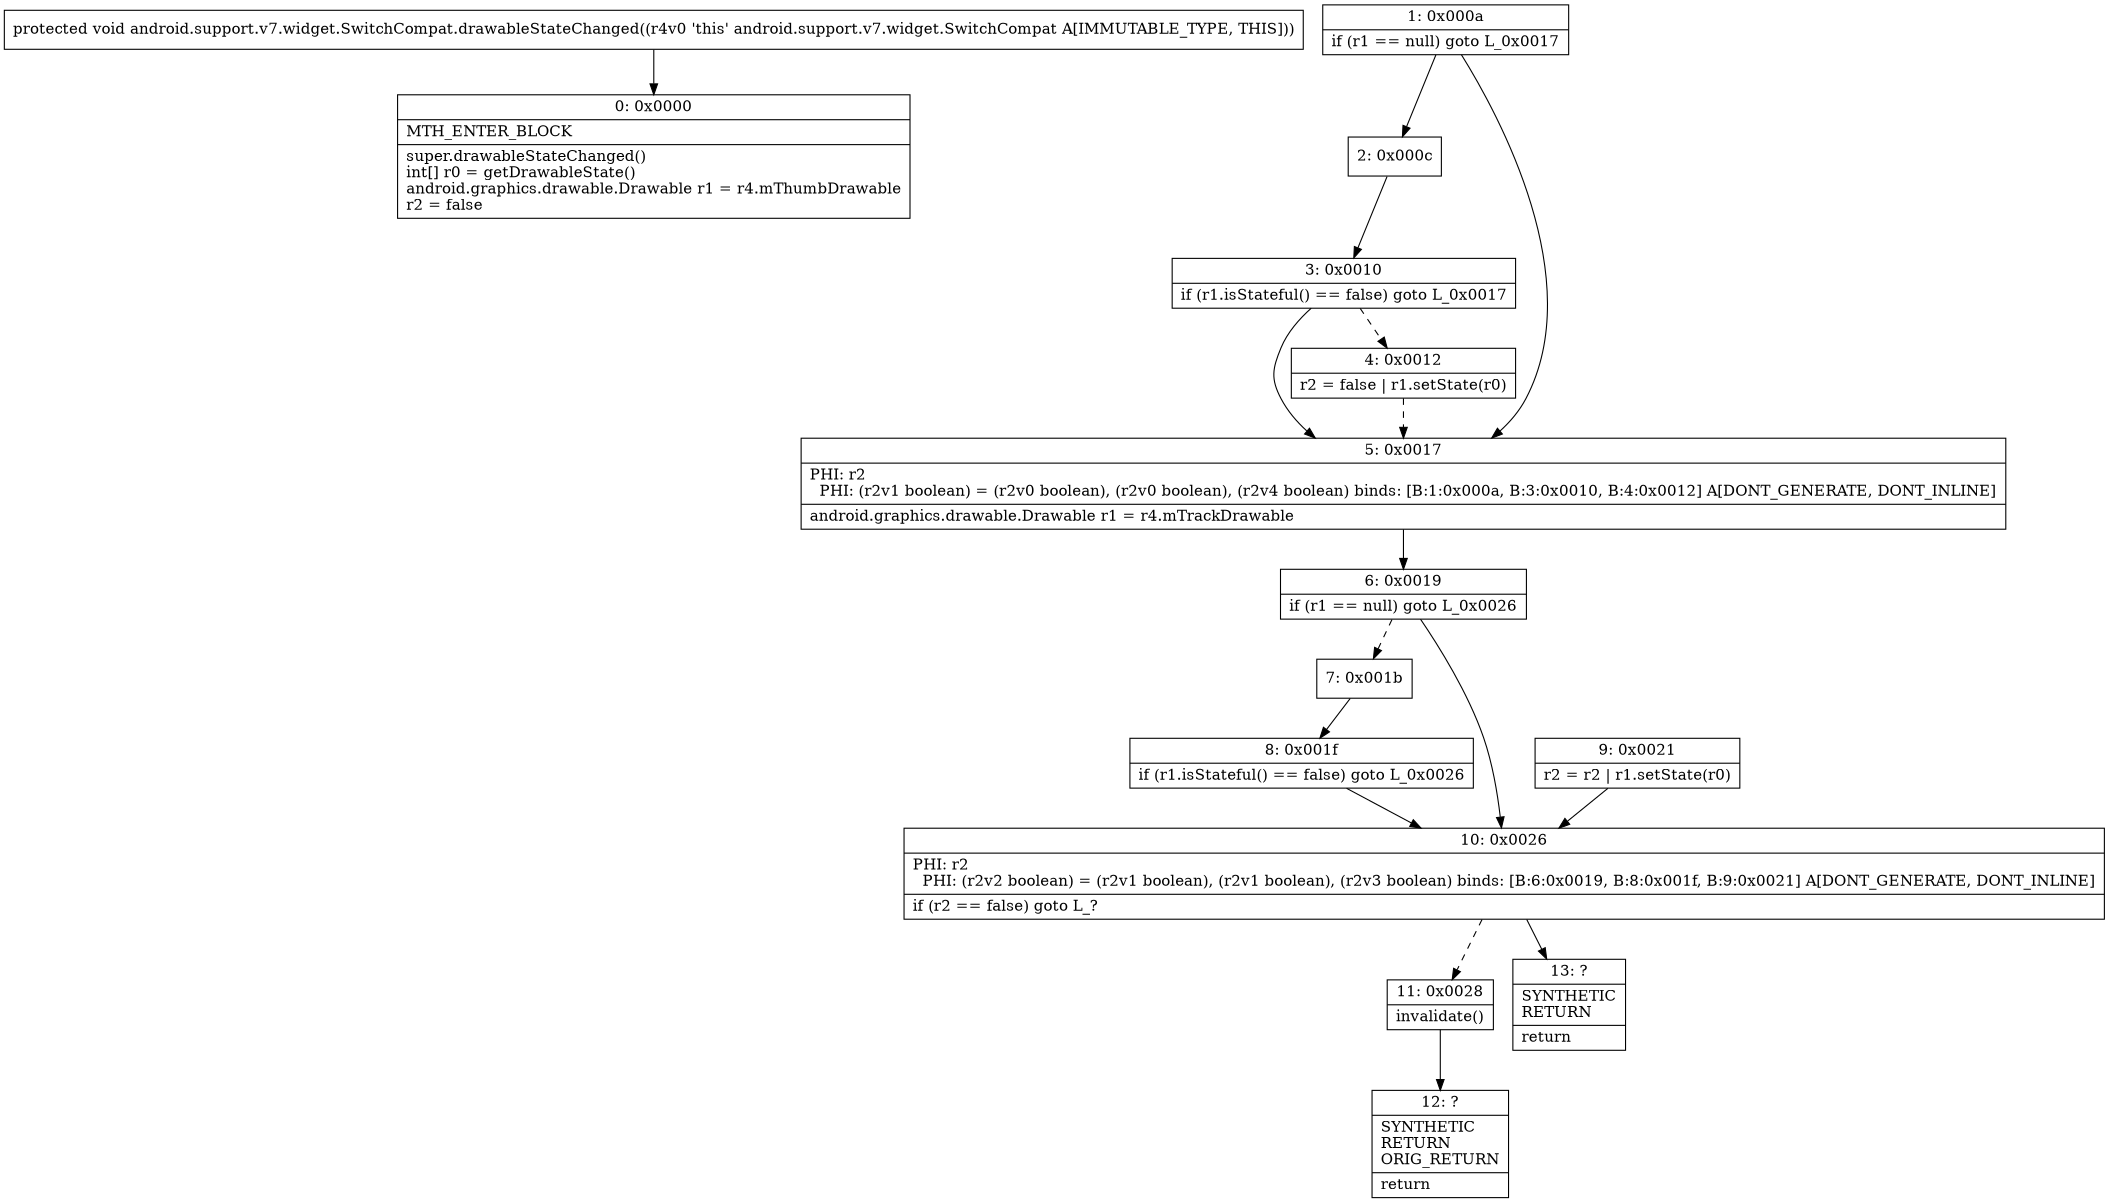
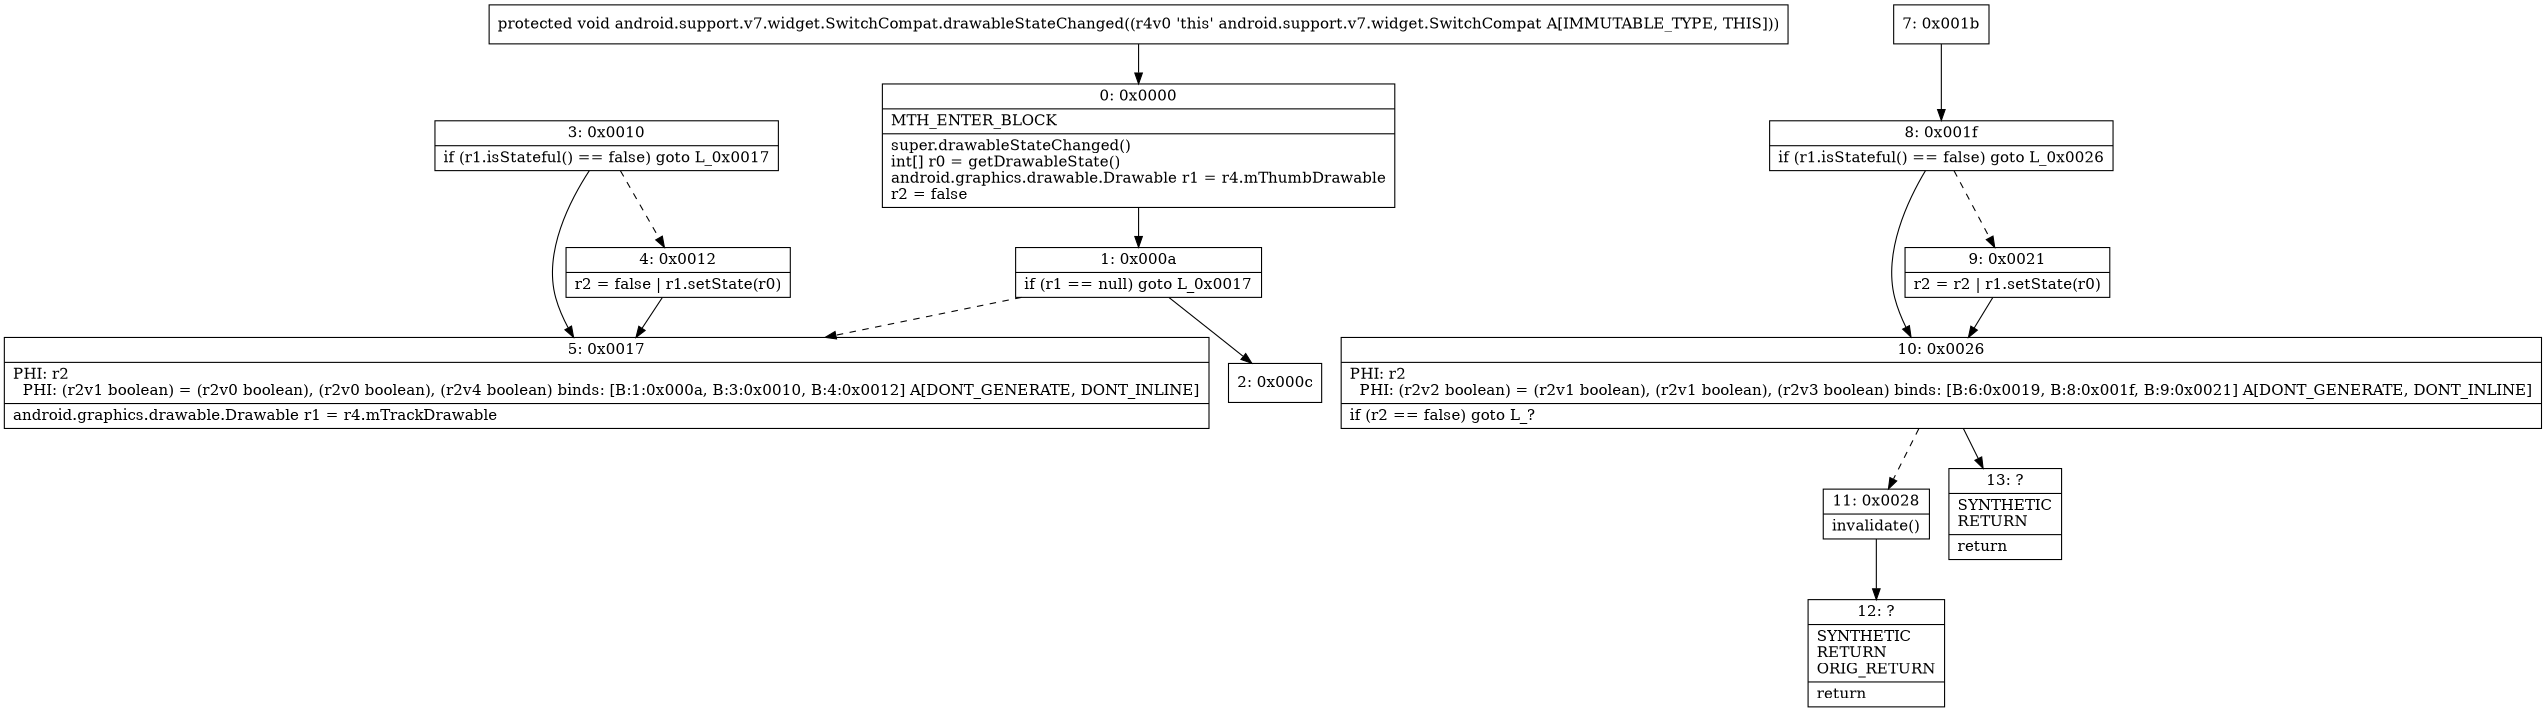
edge "8: 0x001f" -> "9: 0x0021": added
edge "2: 0x000c" -> "3: 0x0010": removed
edge "0: 0x0000" -> "1: 0x000a": added
edge "1: 0x000a" -> "5: 0x0017": style solid -> dashed
edge "4: 0x0012" -> "5: 0x0017": style dashed -> solid
node "6: 0x0019": removed
